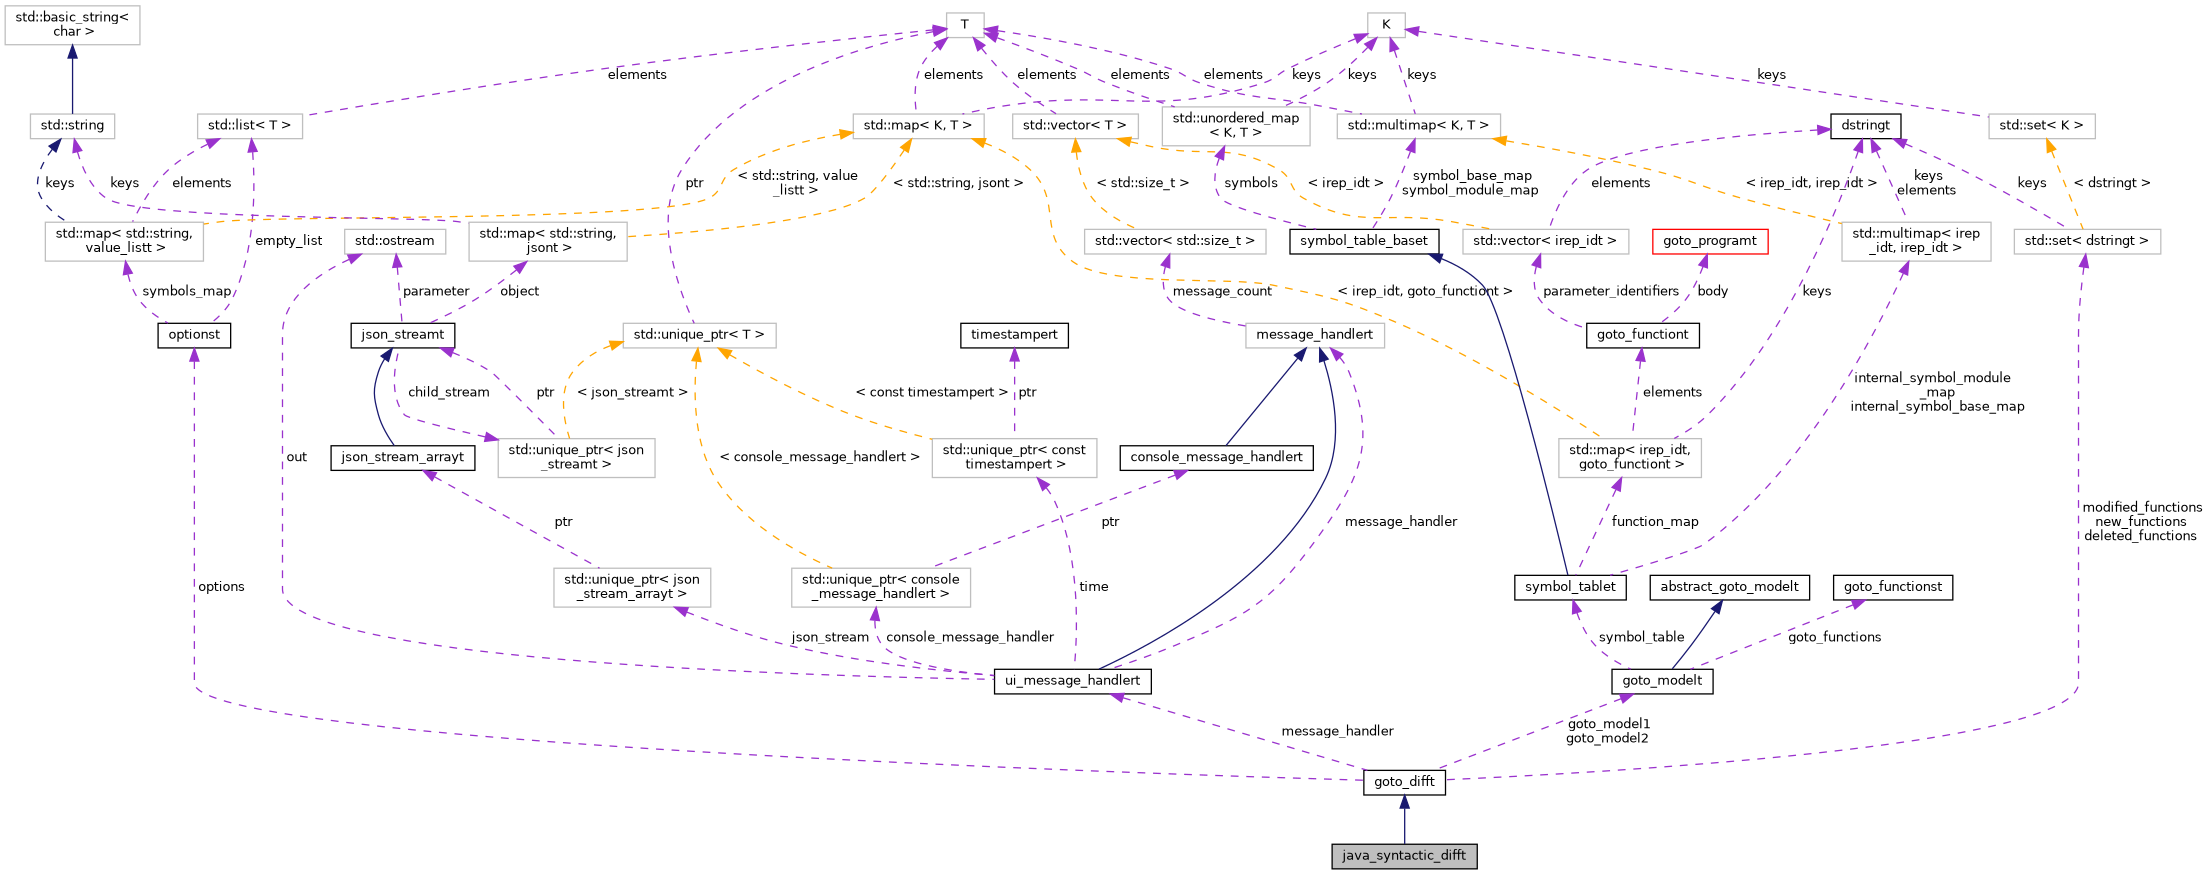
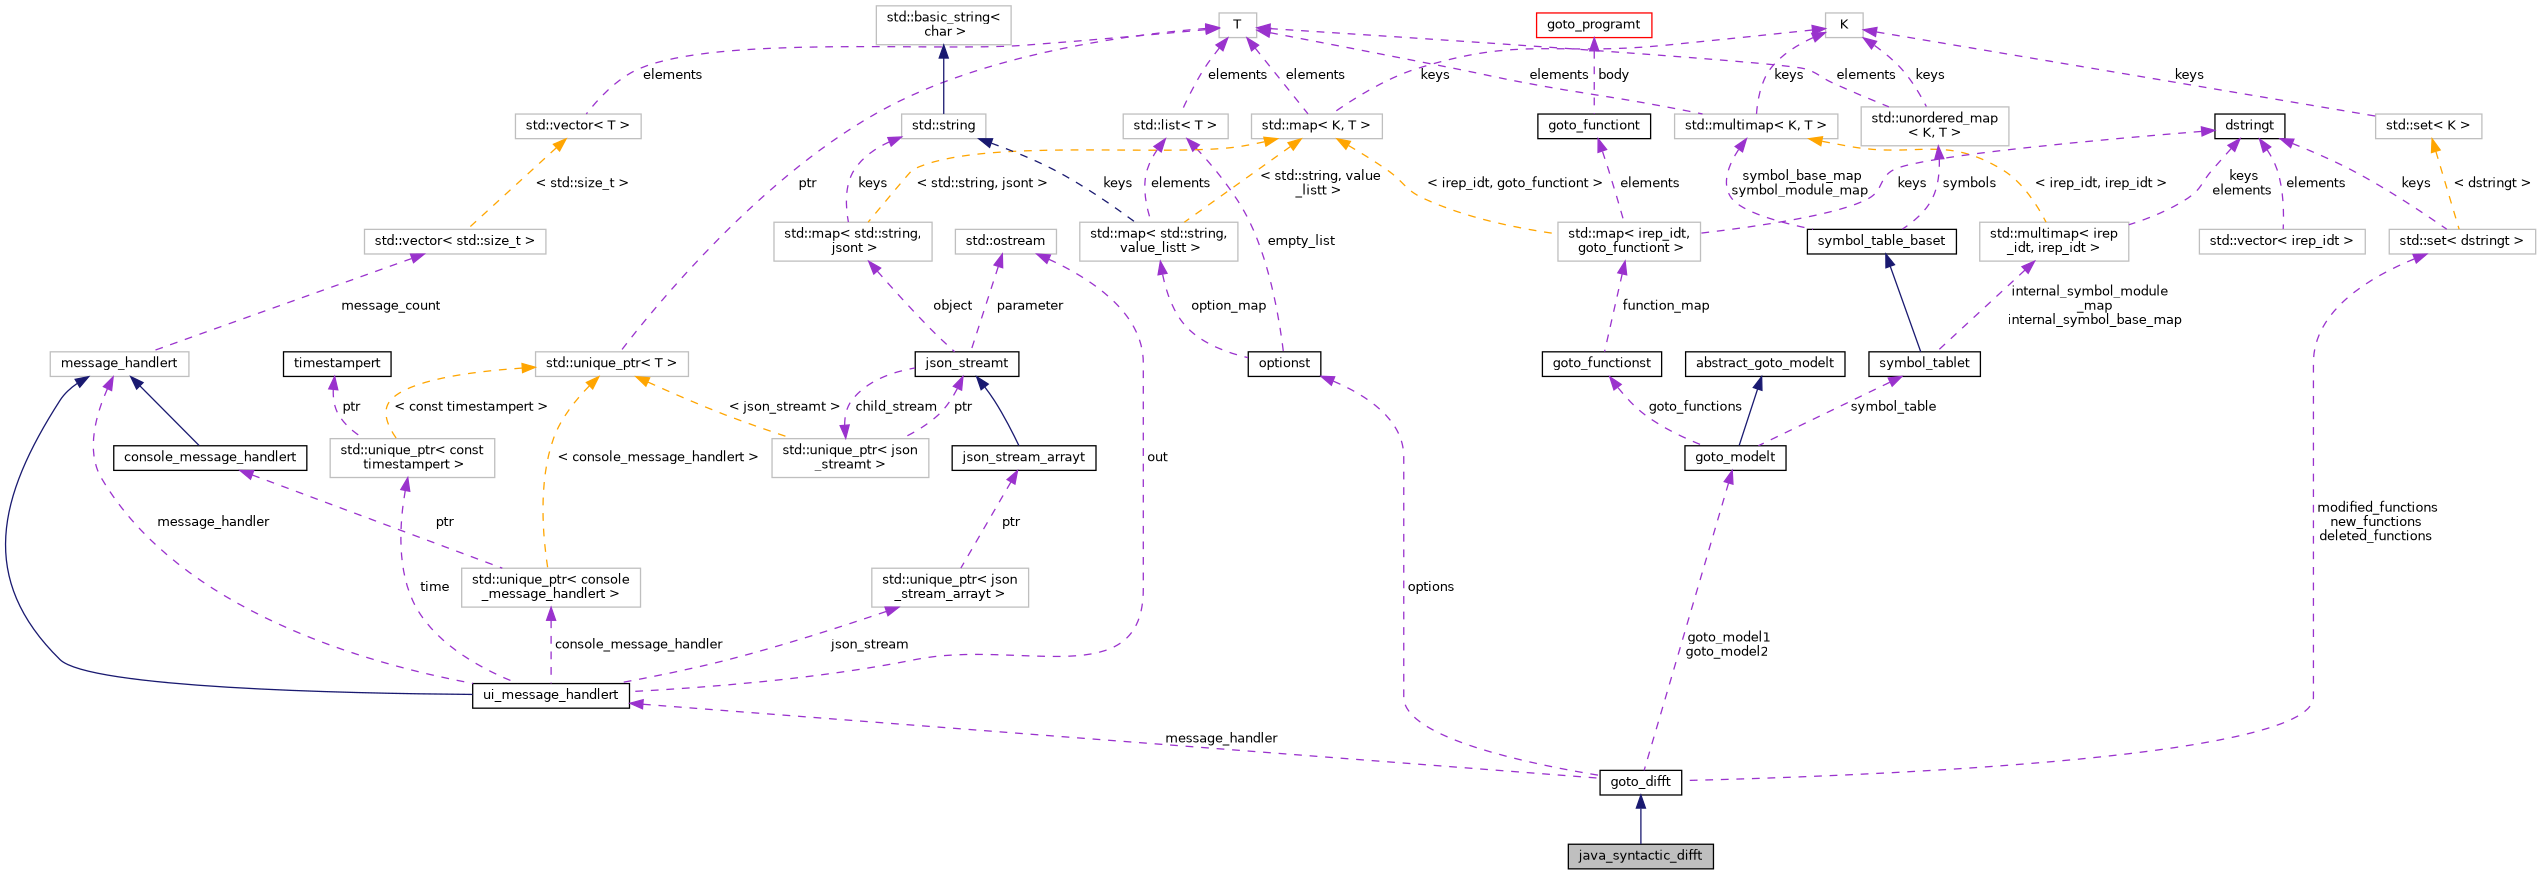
edge "std::vector< irep_idt >" -> "std::vector< T >": removed, label "< irep_idt >"
edge "optionst" -> "std::map< std::string, value_listt >": label " symbols_map" -> " option_map"
edge "goto_functiont" -> "std::vector< irep_idt >": removed, label "parameter_identifiers"
edge "symbol_tablet" -> "std::map< irep_idt, goto_functiont >": now "goto_functionst" -> "std::map< irep_idt, goto_functiont >"
